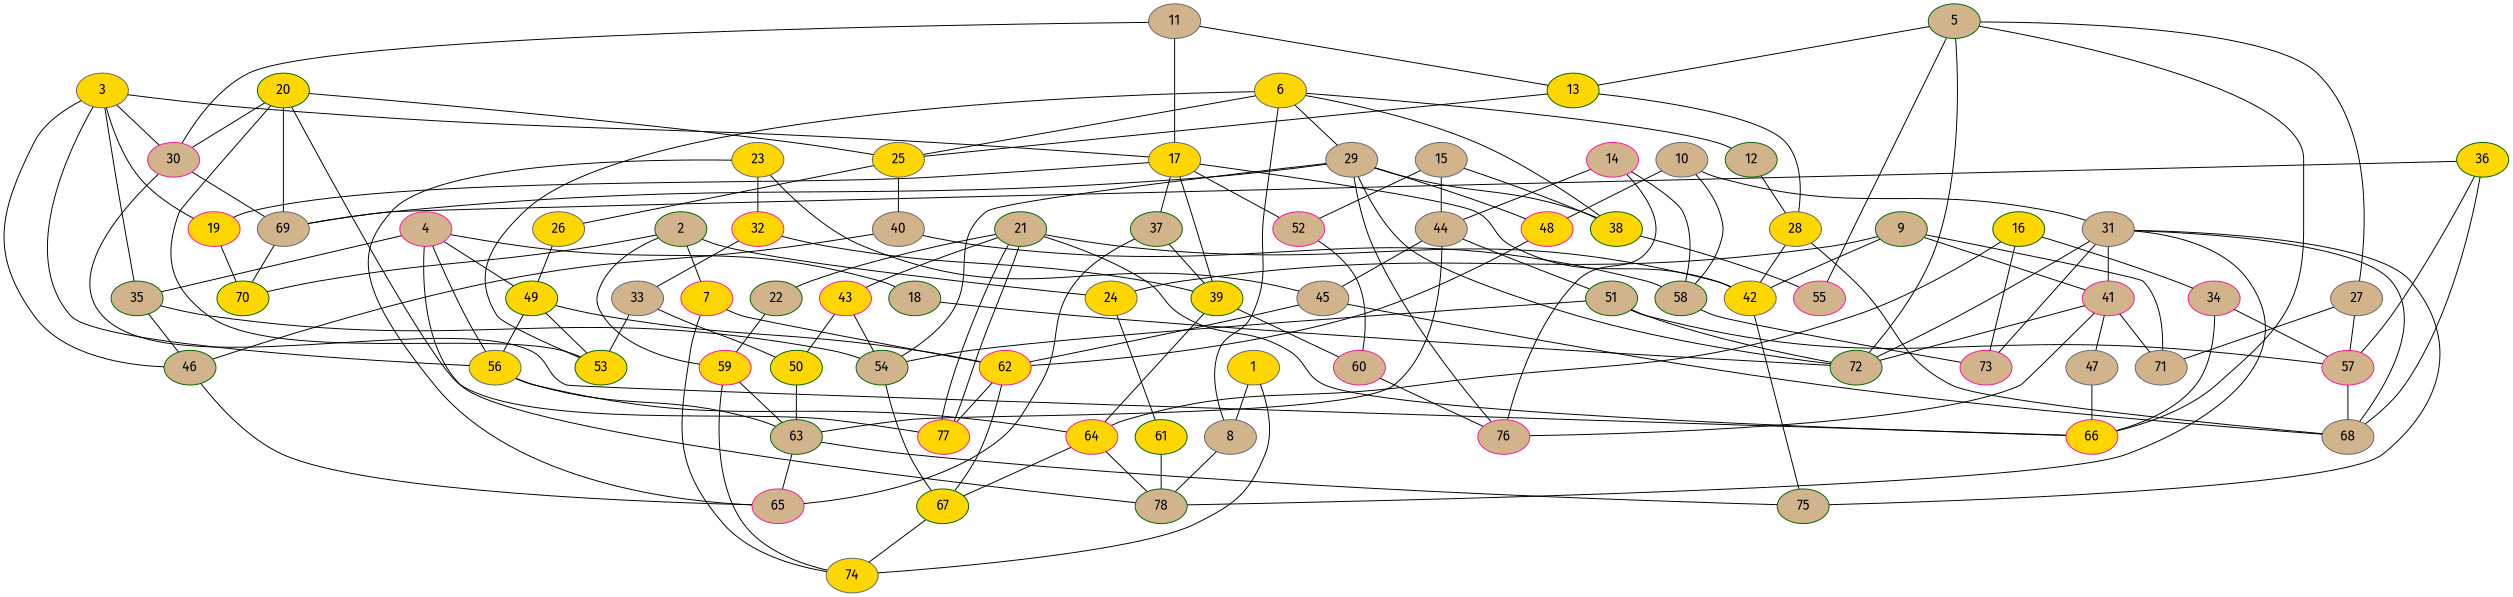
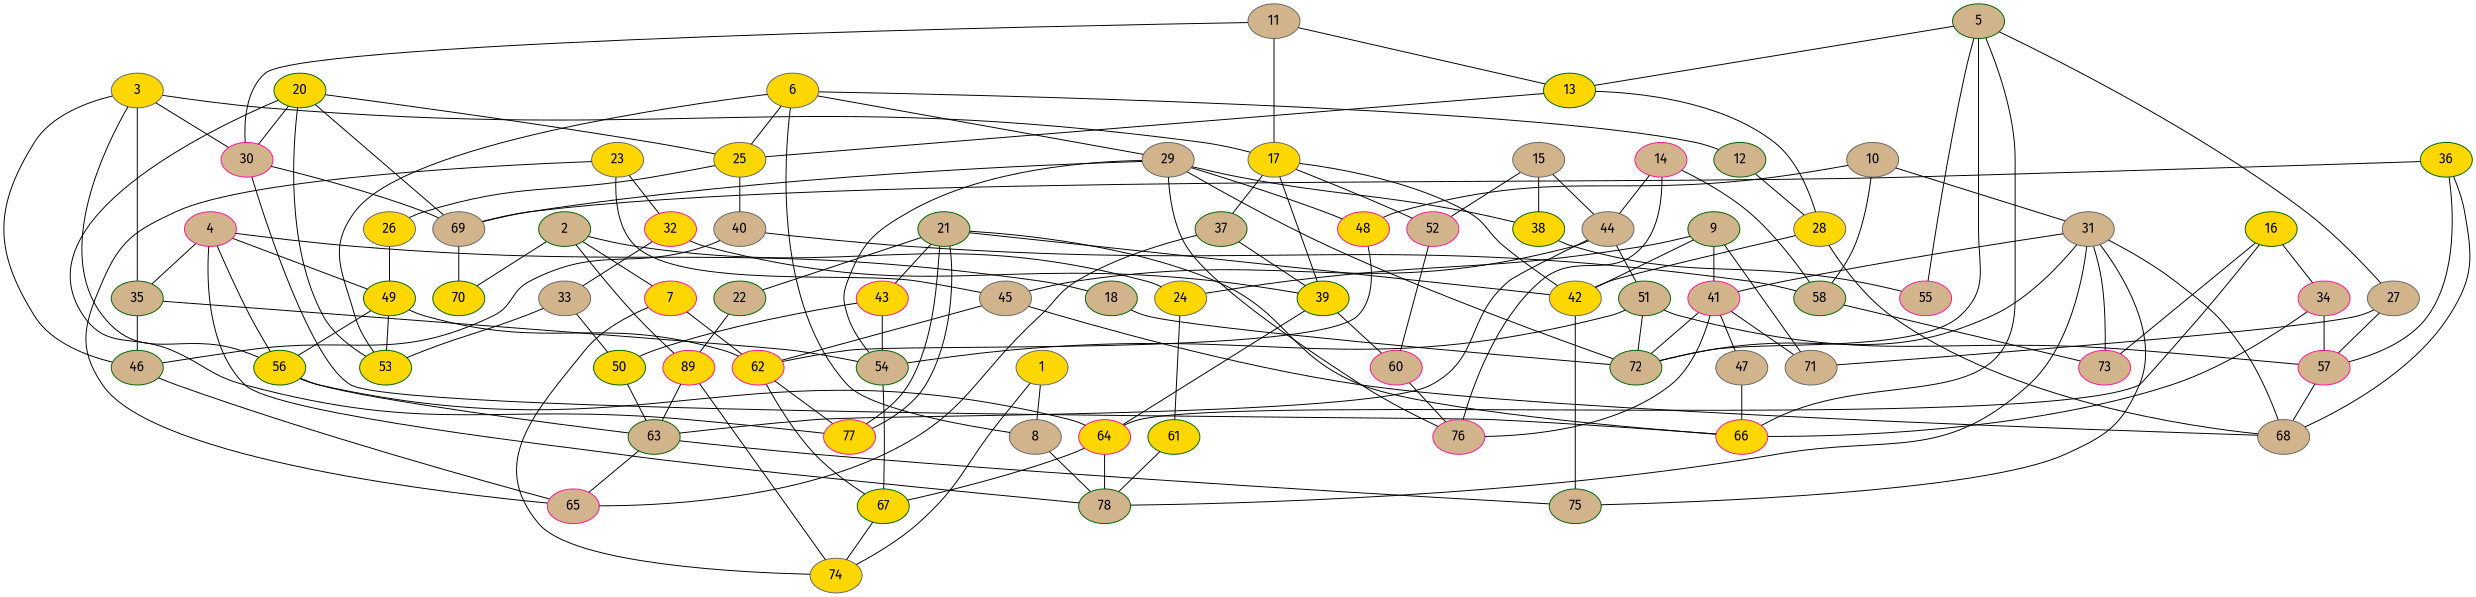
edge "6" -- "38": removed
node "19": removed
node "56": color gray40 -> darkgreen
node "59": label "59" -> "89"
